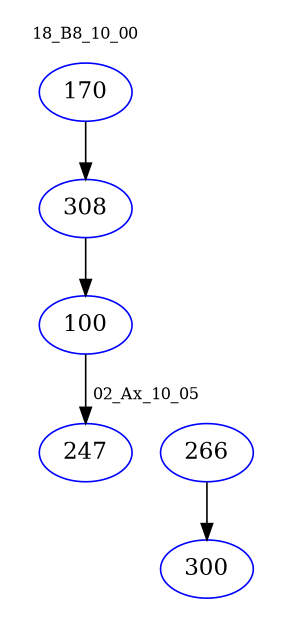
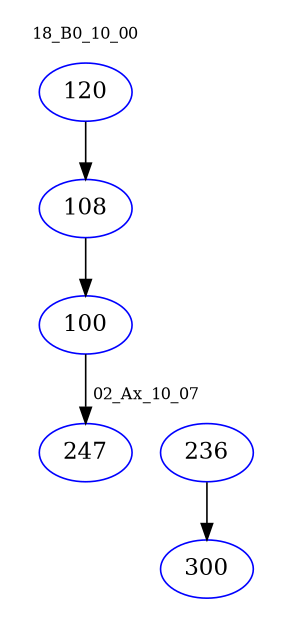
cluster "18_B8_10_00": label "18_B8_10_00" -> "18_B0_10_00"
node "170": label "170" -> "120"
node "308": label "308" -> "108"
cluster "02_Ax_10_05": label "02_Ax_10_05" -> "02_Ax_10_07"
node "266": label "266" -> "236"
